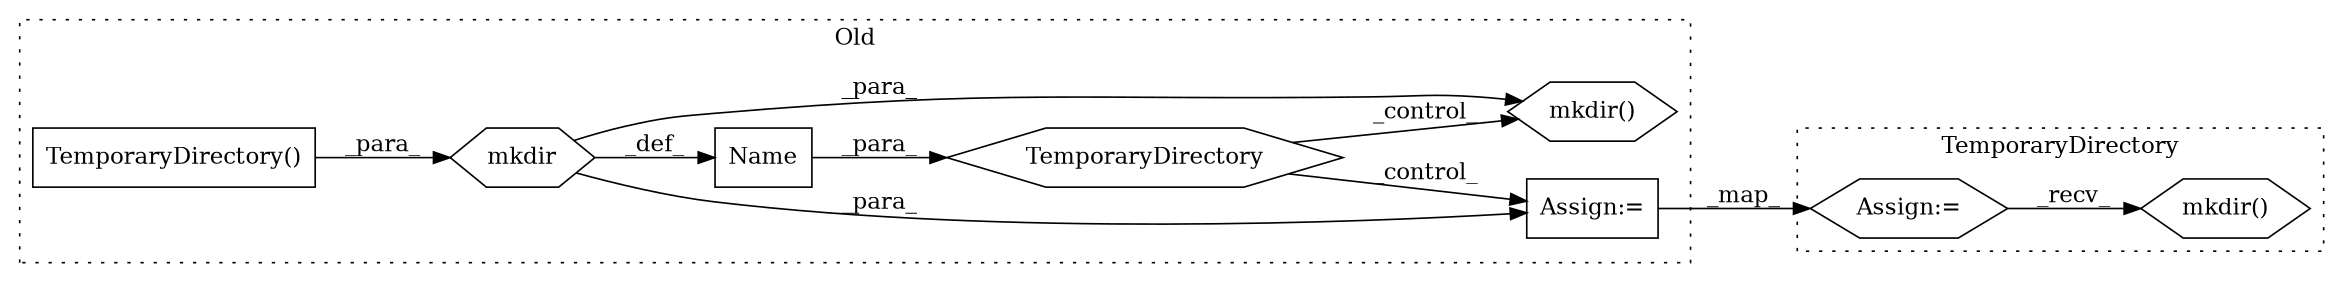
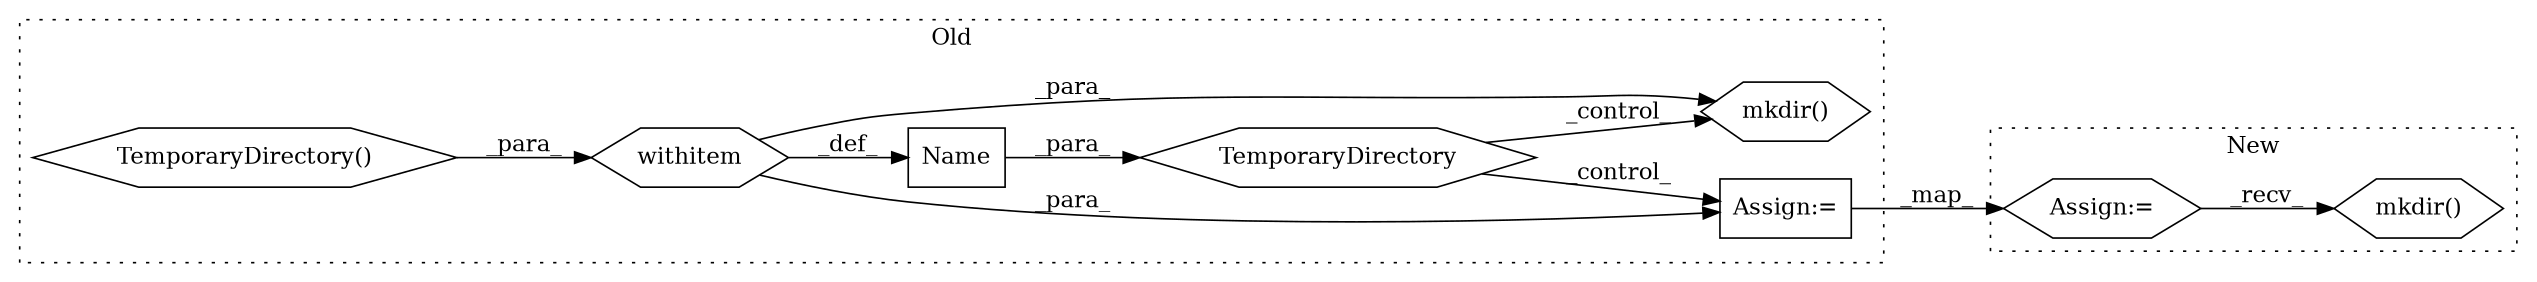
cluster "TemporaryDirectory": label "TemporaryDirectory" -> "New"
node "TemporaryDirectory()": shape box -> hexagon
node "mkdir": label "mkdir" -> "withitem"
